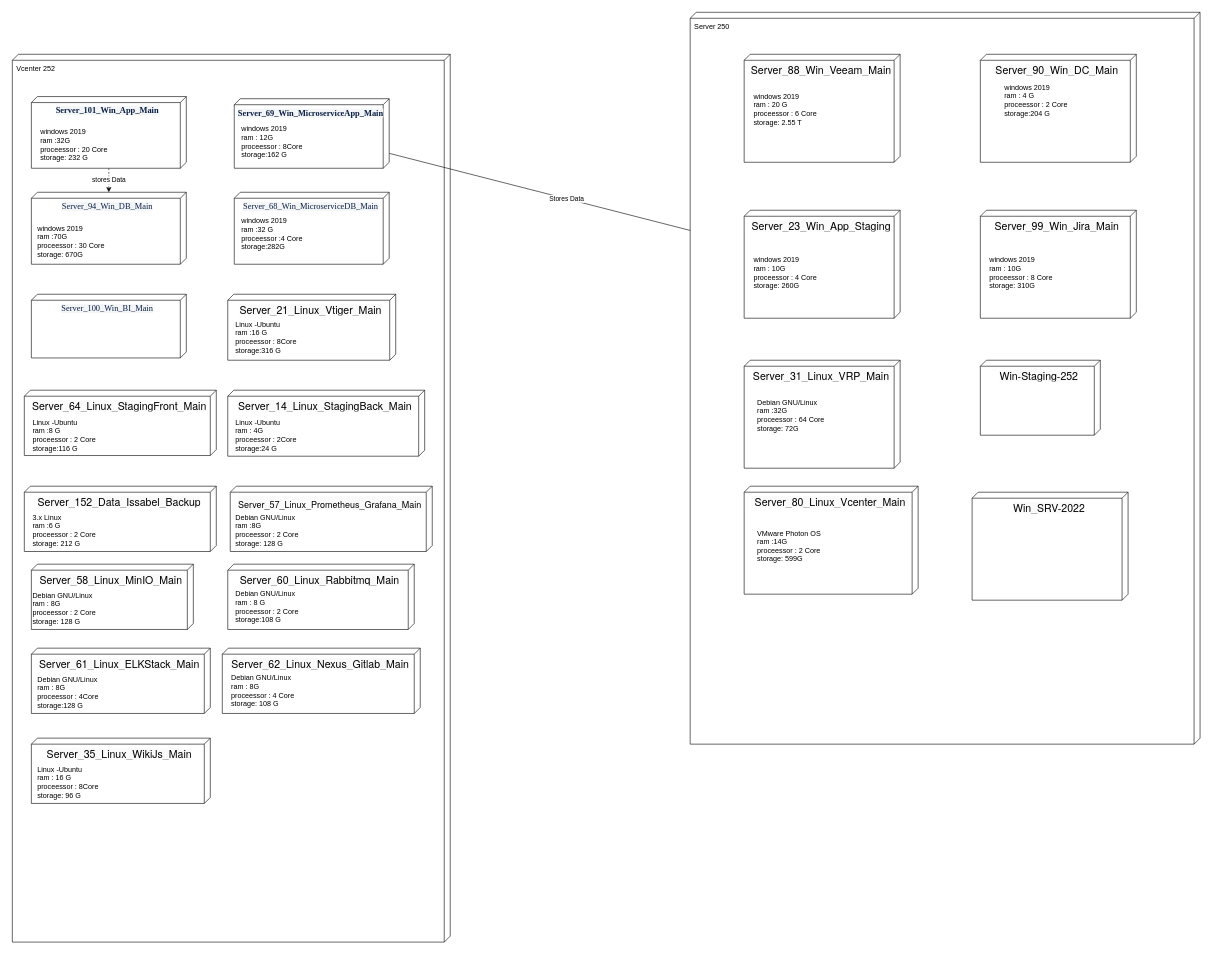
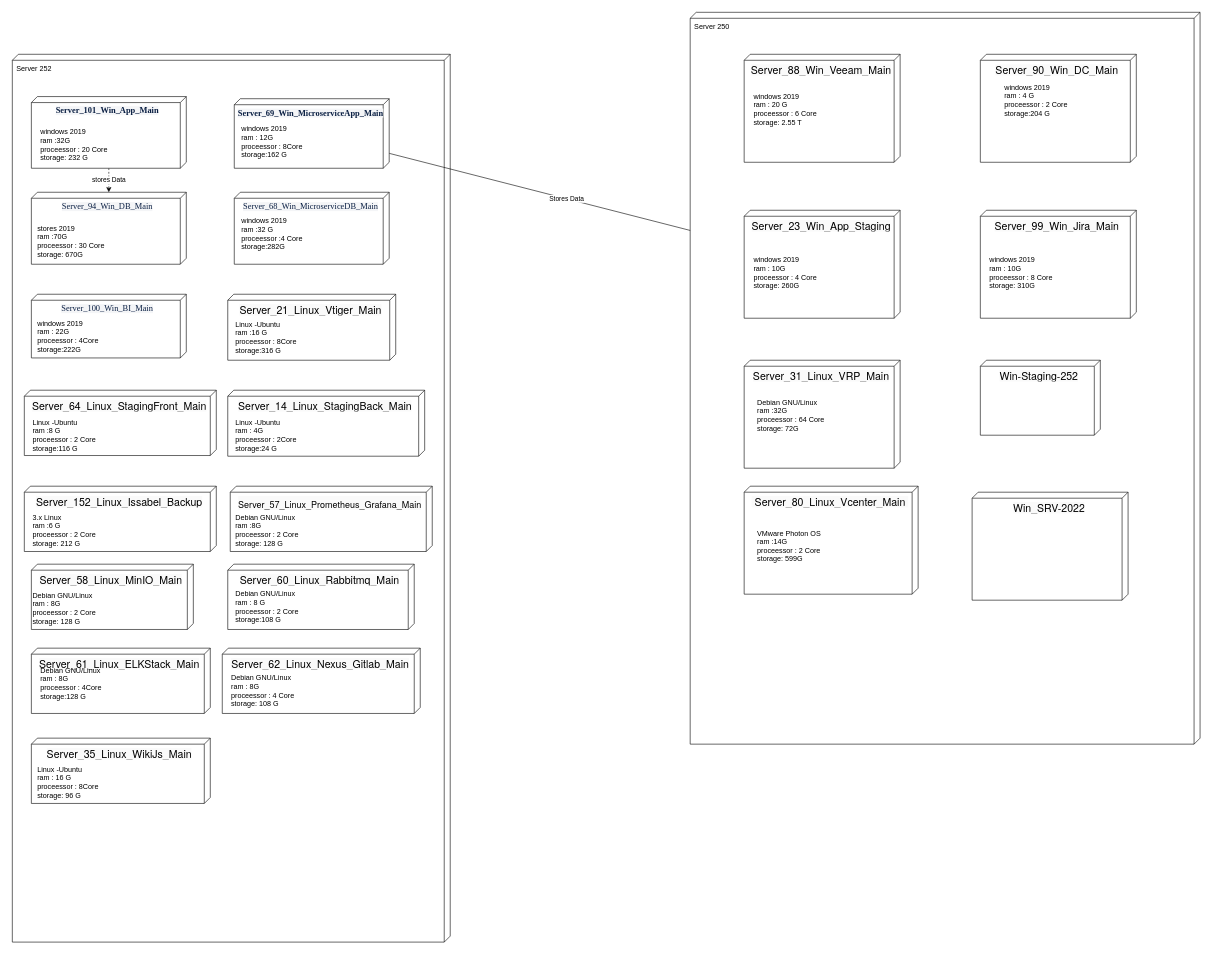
node "Vcenter 252": label "Vcenter 252" -> "Server 252"
node "windows 2019 ram :70G proceessor : 30 Core storage: 670G": label "windows 2019 ram :70G proceessor : 30 Core storage: 670G" -> "stores 2019 ram :70G proceessor : 30 Core storage: 670G"
node "windows 2019 ram : 22G proceessor : 4Core storage:222G": added
node "Server_152_Data_Issabel_Backup": label "Server_152_Data_Issabel_Backup" -> "Server_152_Linux_Issabel_Backup"
node "Debian GNU/Linux ram : 8G proceessor : 4Core storage:128 G": moved (89, 693) -> (92, 684)
